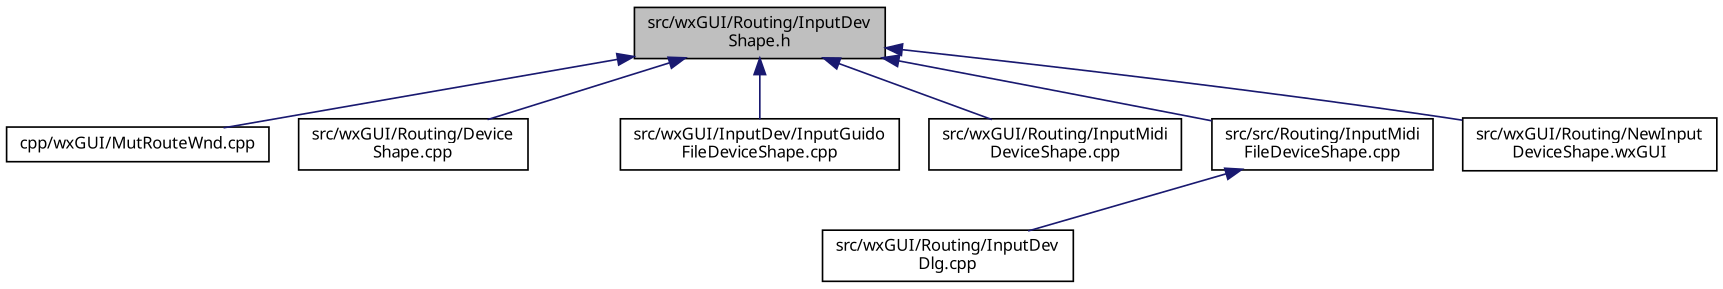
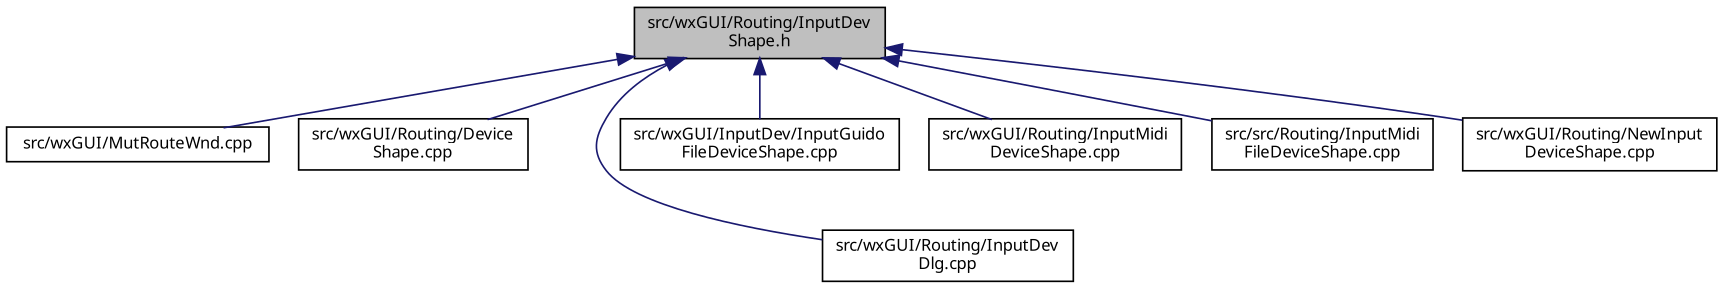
node "cpp/wxGUI/MutRouteWnd.cpp": label "cpp/wxGUI/MutRouteWnd.cpp" -> "src/wxGUI/MutRouteWnd.cpp"
node "src/wxGUI/Routing/NewInput DeviceShape.wxGUI": label "src/wxGUI/Routing/NewInput DeviceShape.wxGUI" -> "src/wxGUI/Routing/NewInput DeviceShape.cpp"
edge "src/wxGUI/Routing/InputDev Dlg.cpp" -> "src/src/Routing/InputMidi FileDeviceShape.cpp": now "src/wxGUI/Routing/InputDev Dlg.cpp" -> "src/wxGUI/Routing/InputDev Shape.h"
